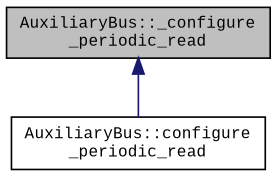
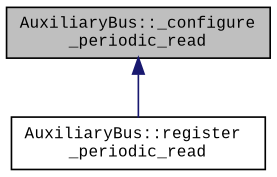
node "AuxiliaryBus::configure _periodic_read": label "AuxiliaryBus::configure _periodic_read" -> "AuxiliaryBus::register _periodic_read"
